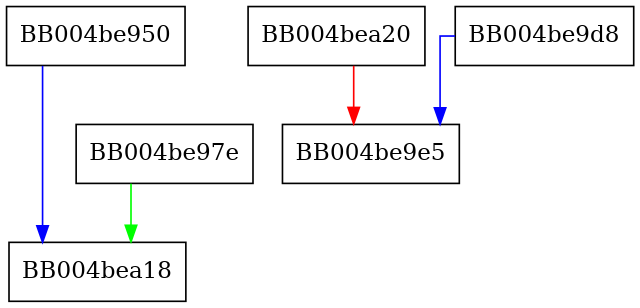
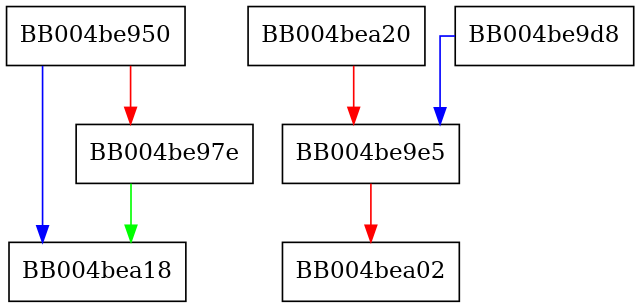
edge "BB004be950" -> "BB004be97e": added
node "BB004bea02": added
